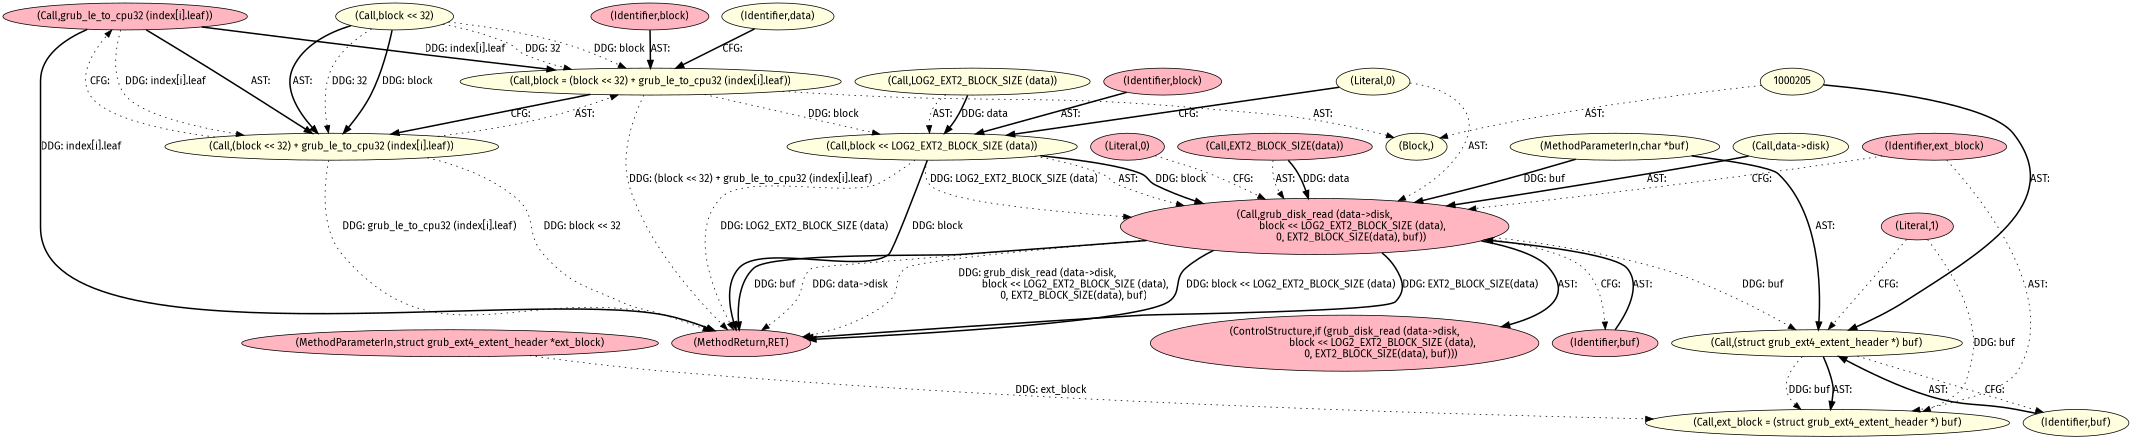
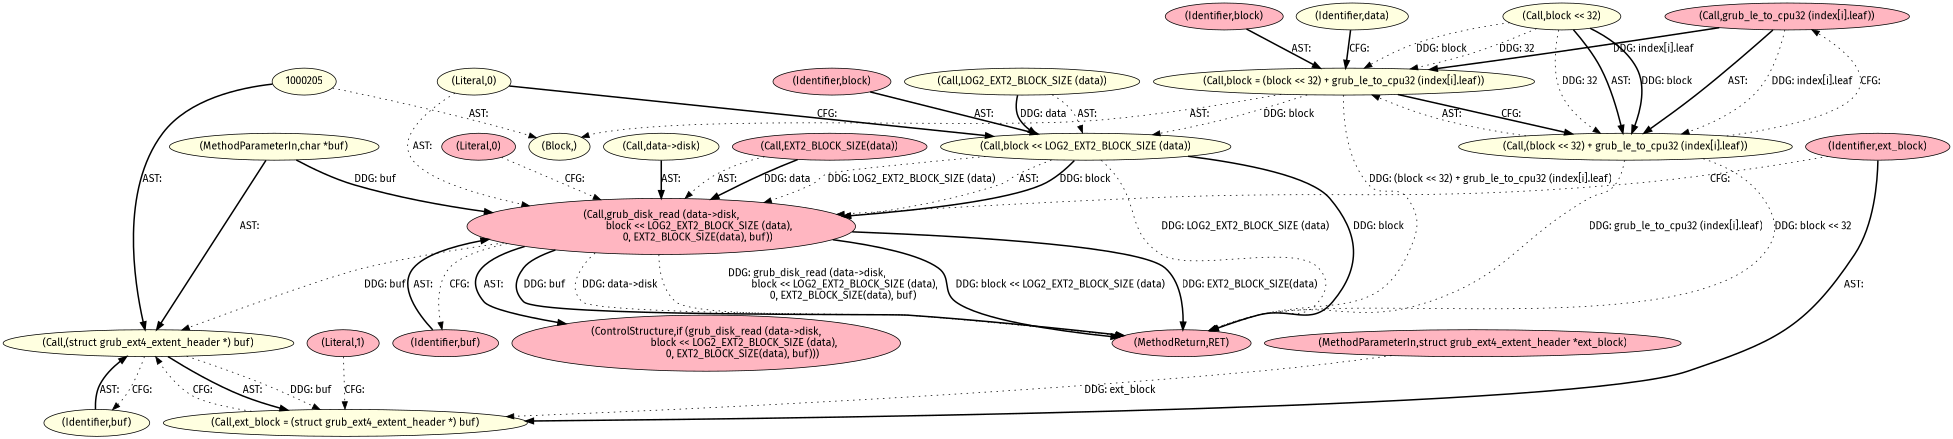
edge "(Literal,1)" -> "(Call,(struct grub_ext4_extent_header *) buf)": now "(Call,ext_block = (struct grub_ext4_extent_header *) buf)" -> "(Call,(struct grub_ext4_extent_header *) buf)"
edge "(Identifier,ext_block)" -> "(Call,ext_block = (struct grub_ext4_extent_header *) buf)": style dotted -> bold
edge "(Call,grub_le_to_cpu32 (index[i].leaf))" -> "(MethodReturn,RET)": removed, label "DDG: index[i].leaf"
edge "(Literal,1)" -> "(Call,ext_block = (struct grub_ext4_extent_header *) buf)": label "DDG: buf" -> "CFG: "
